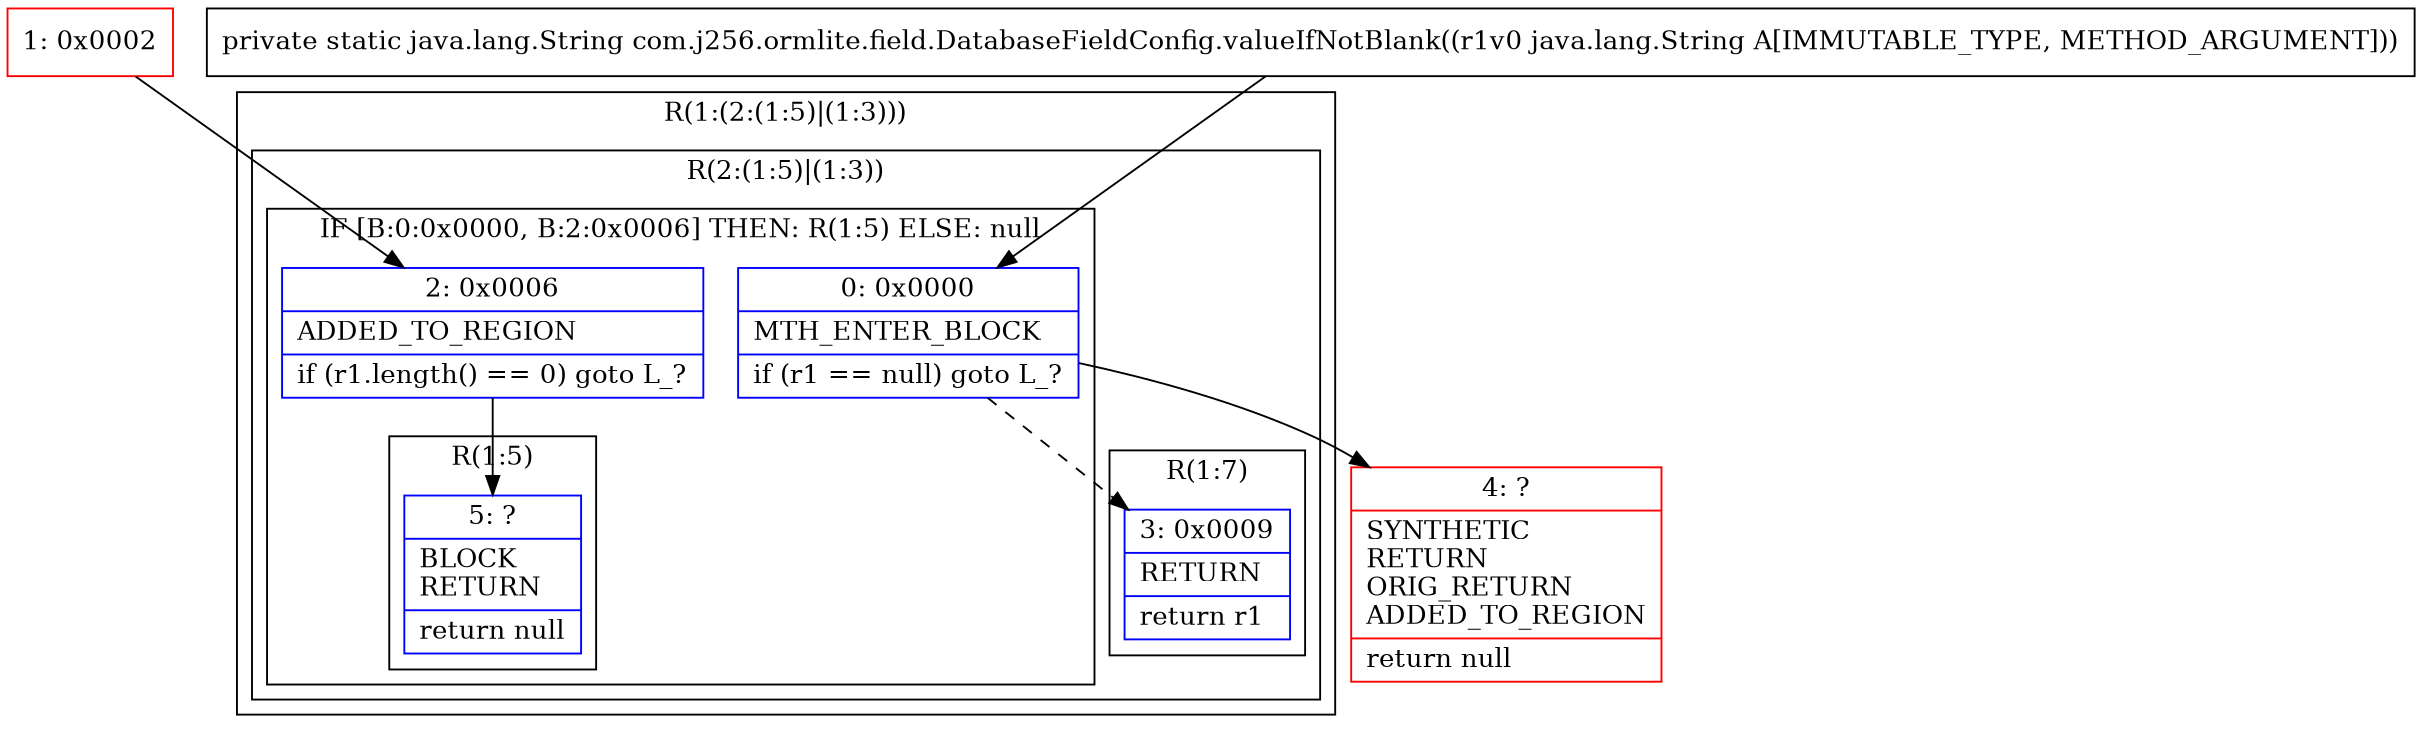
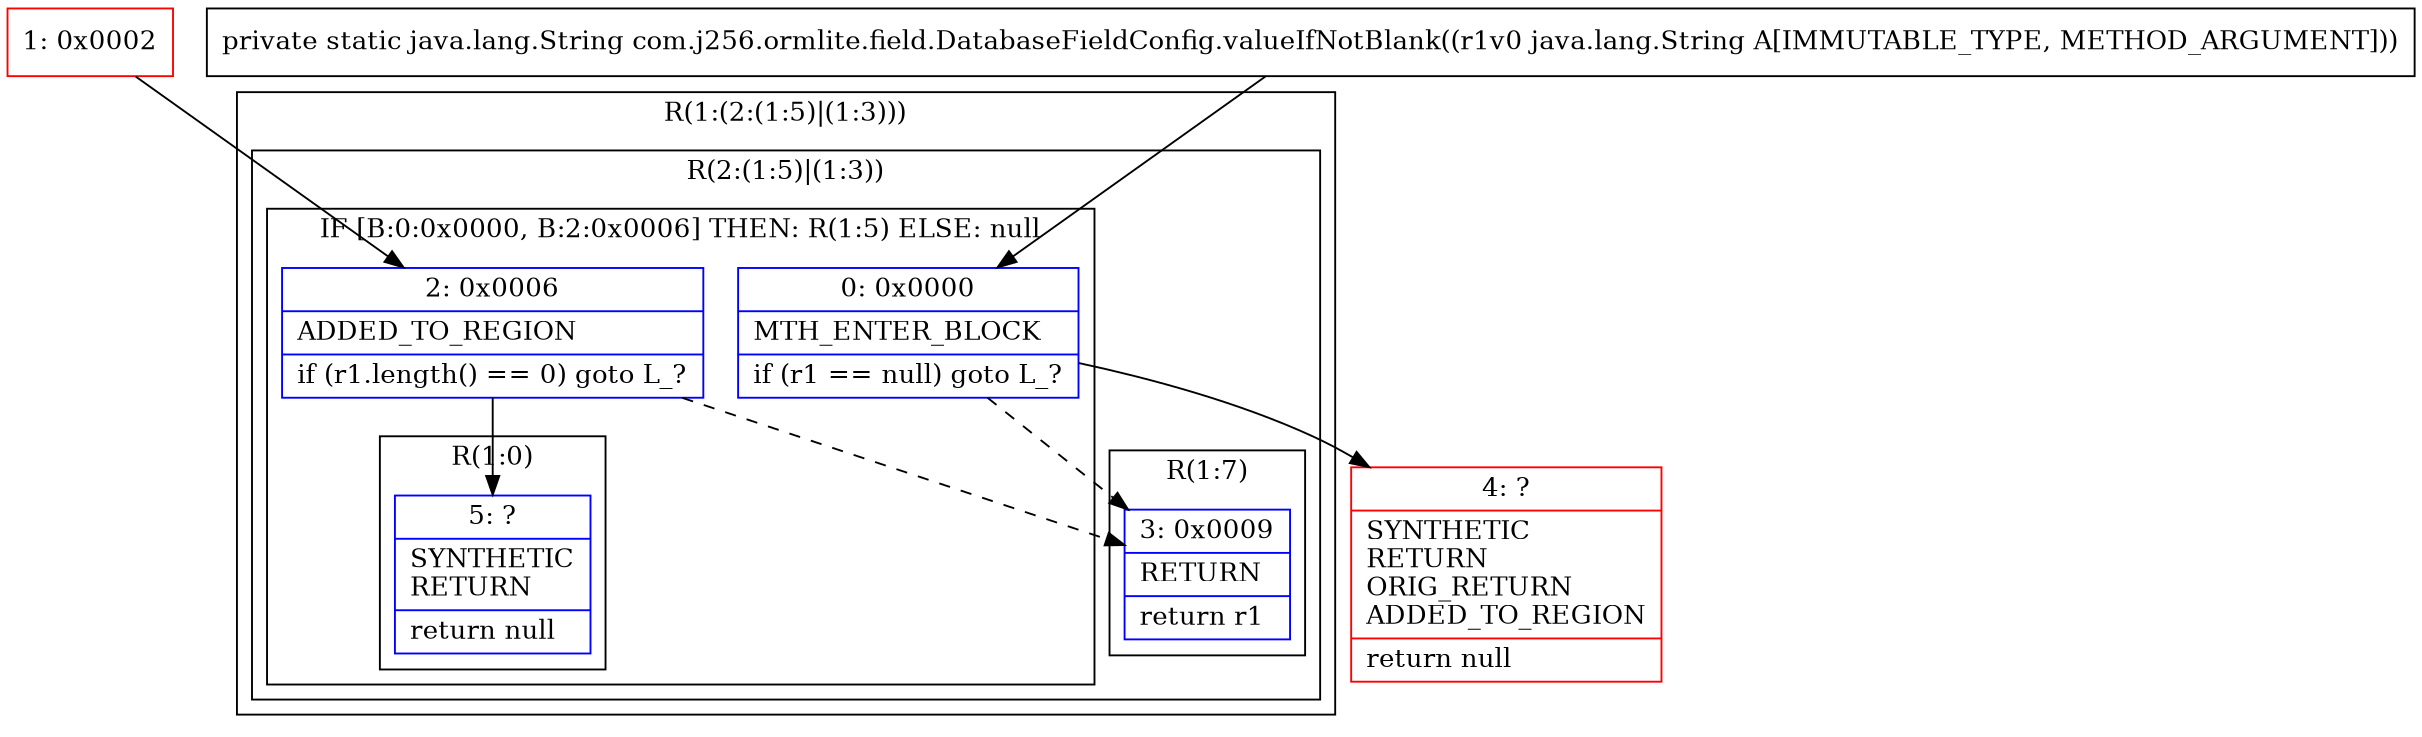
cluster "R(1:5)": label "R(1:5)" -> "R(1:0)"
edge "2: 0x0006" -> "3: 0x0009": added
node "5: ?": text "BLOCK" -> "SYNTHETIC"
